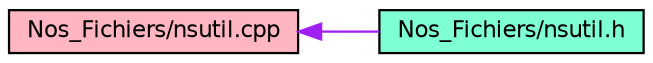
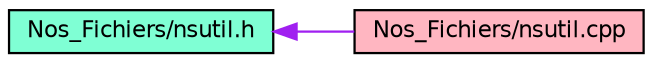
edge "Nos_Fichiers/nsutil.h" -> "Nos_Fichiers/nsutil.cpp": reversed
